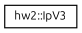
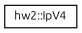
node "hw2::IpV3": label "hw2::IpV3" -> "hw2::IpV4"
